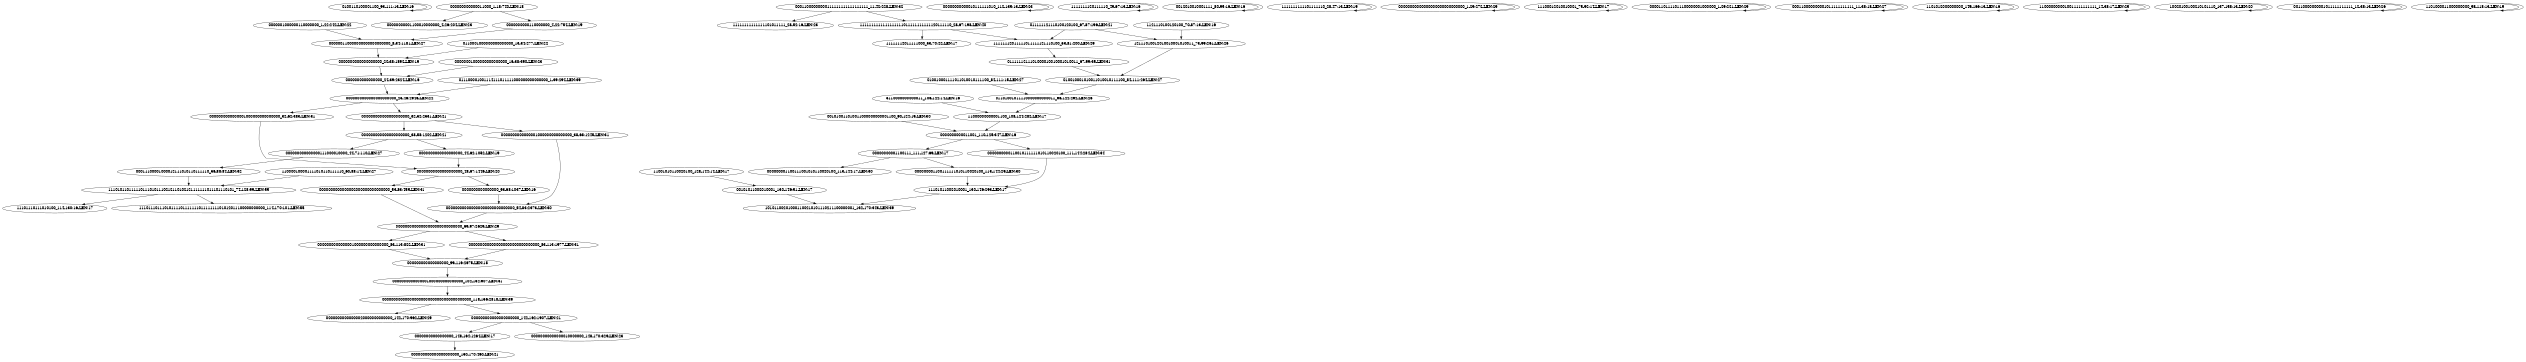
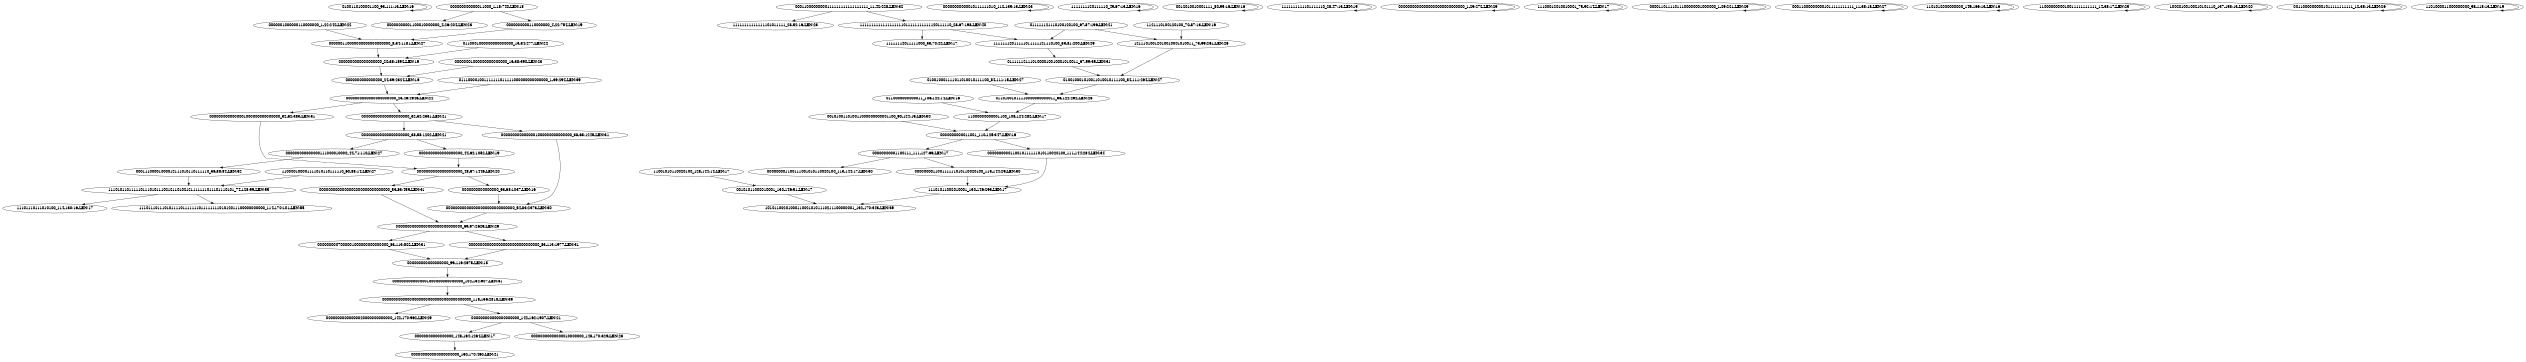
node "011100001001114111011111000000000000000_1-39:294-LEN:39": label "011100001001114111011111000000000000000_1-39:294-LEN:39" -> "011100001001111111011111000000000000000_1-39:294-LEN:39"
node "5110000000000011_106-122:14-LEN:16": label "5110000000000011_106-122:14-LEN:16" -> "0110000000000011_106-122:14-LEN:16"
node "0000000000000001000000000000000_83-113:822-LEN:31": label "0000000000000001000000000000000_83-113:822-LEN:31" -> "0000000007000001000000000000000_83-113:822-LEN:31"
